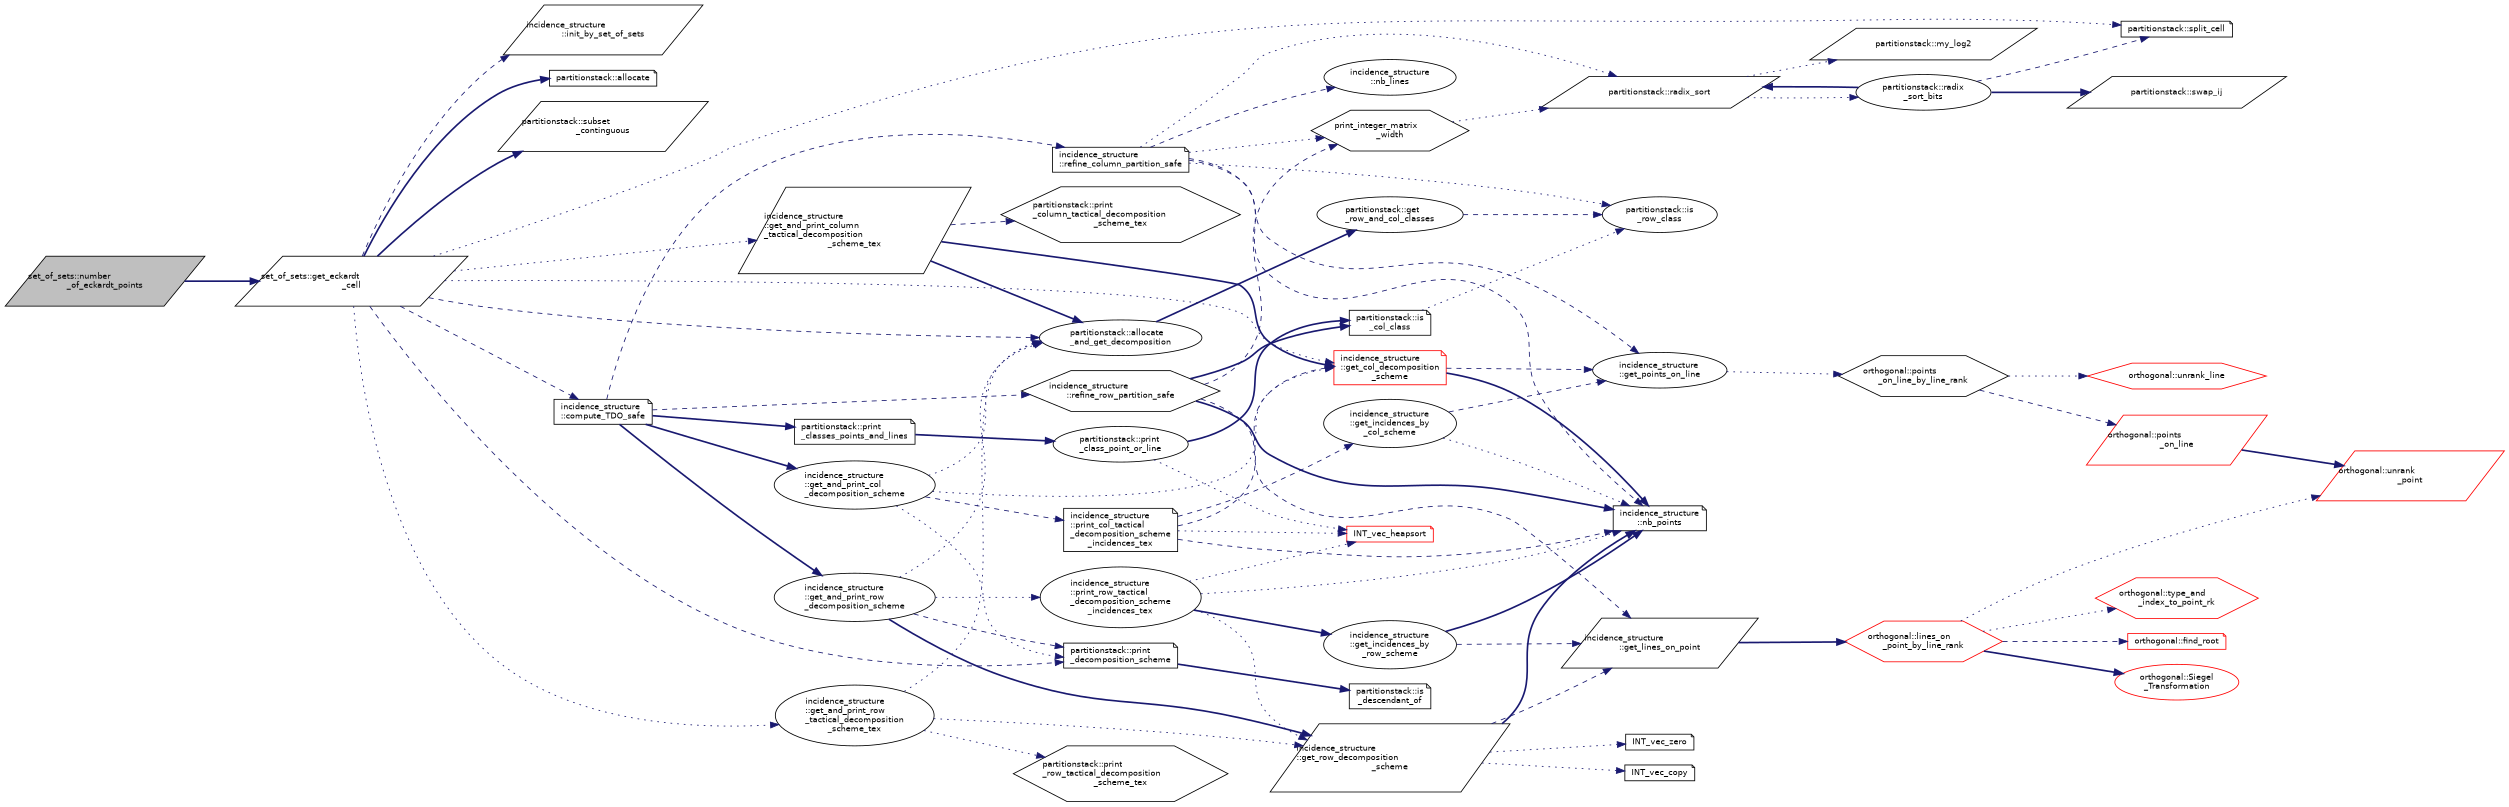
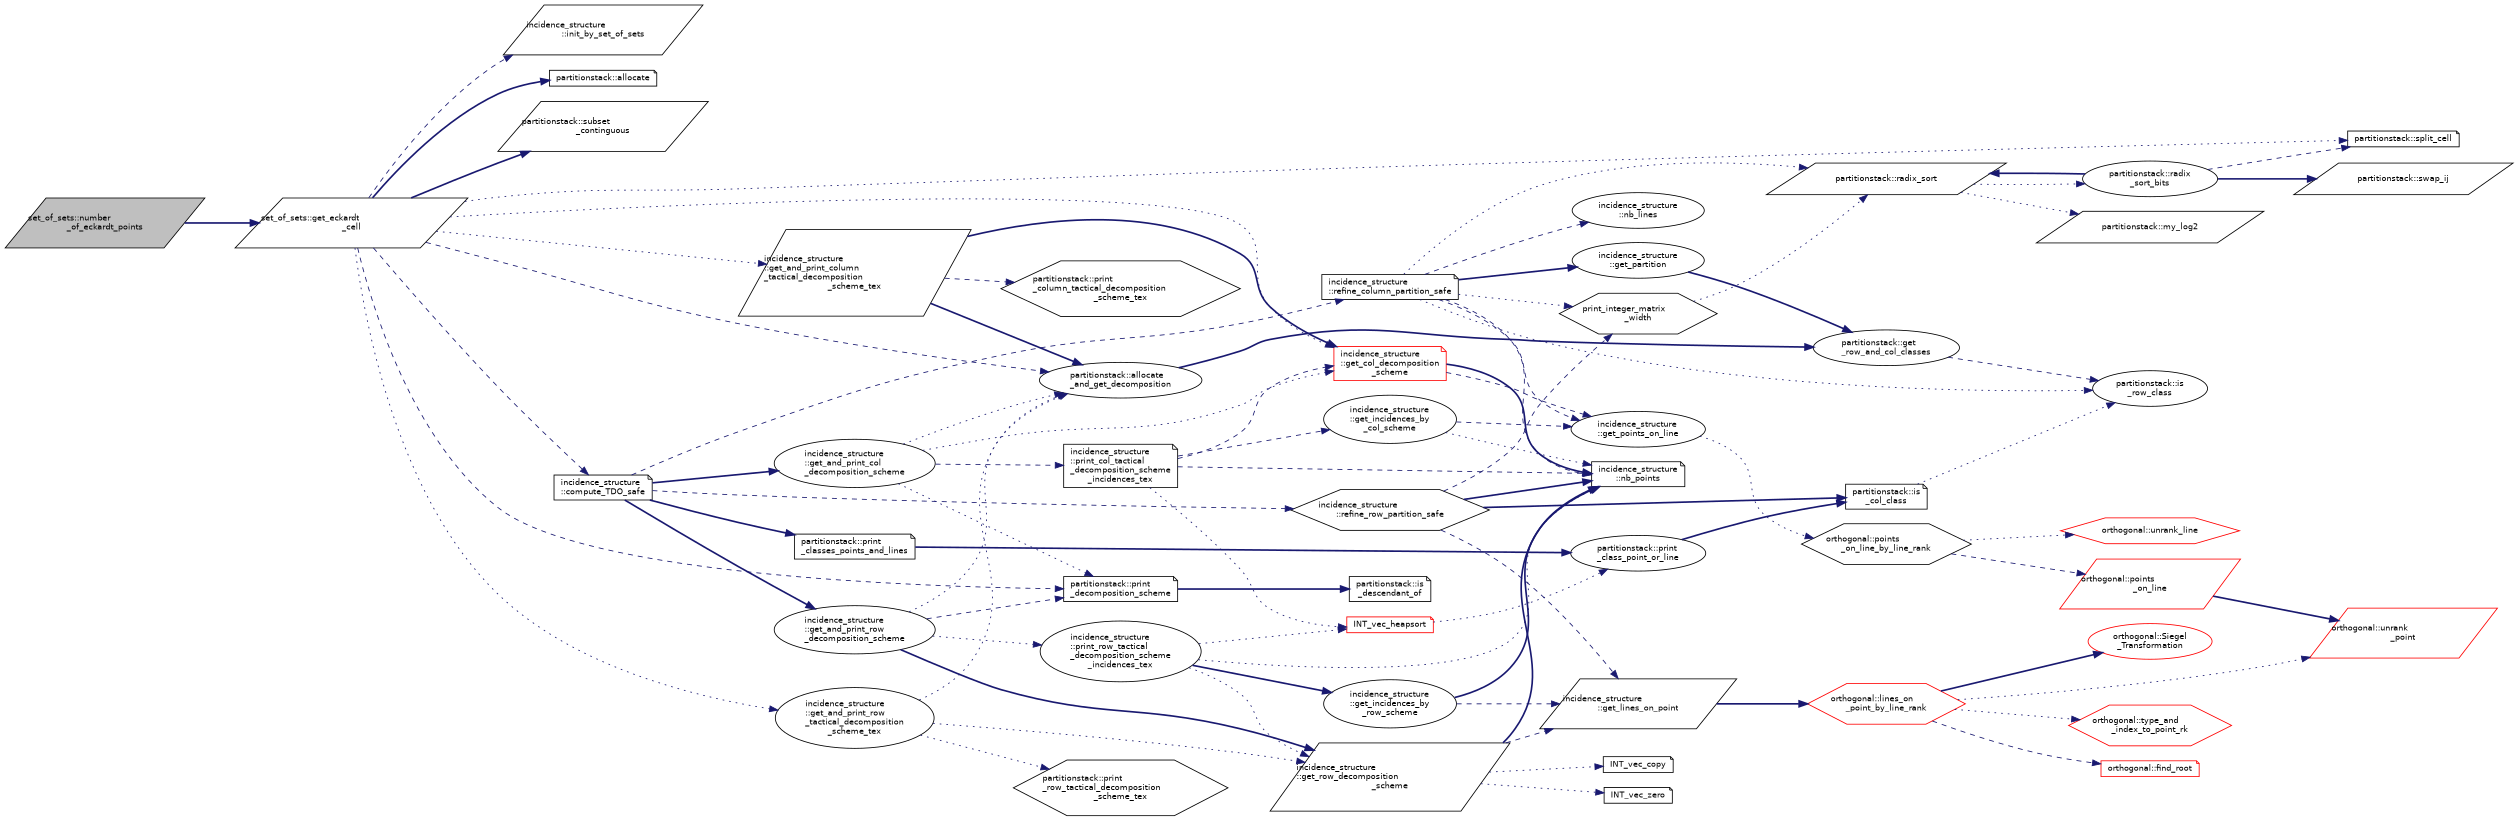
node "incidence_structure ::get_partition": added
edge "partitionstack::print _class_point_or_line" -> "INT_vec_heapsort": reversed
